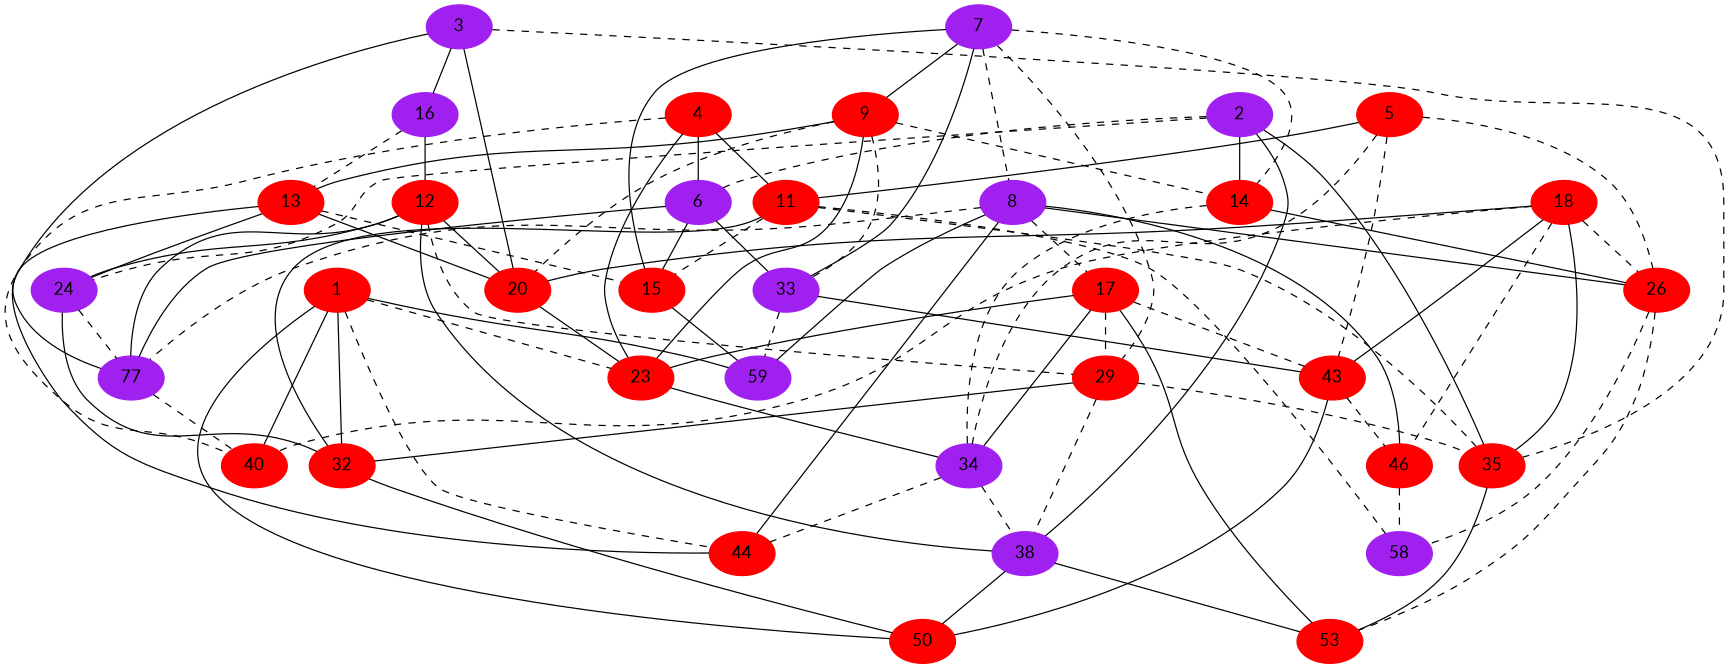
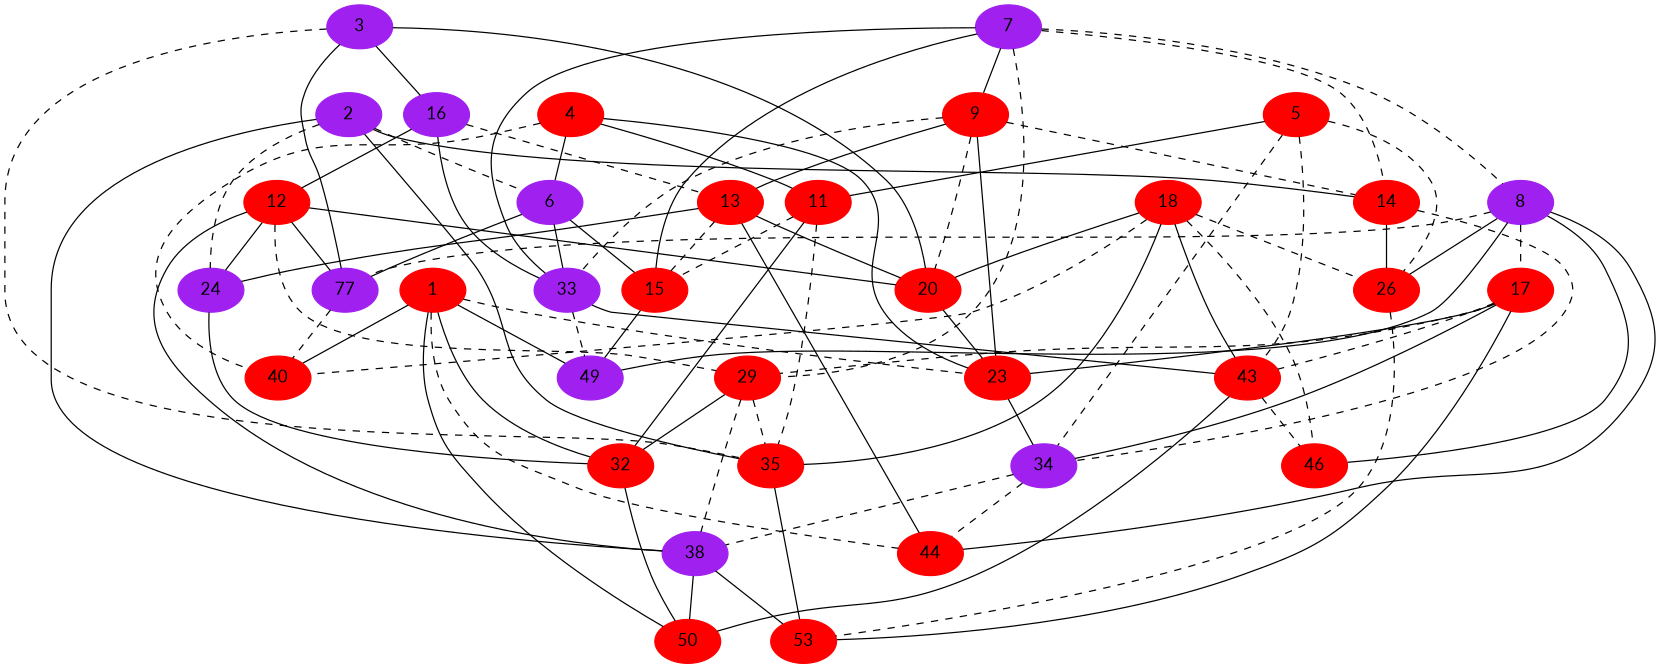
edge "16" -- "33": added
edge "24" -- "77": removed
node "59": label "59" -> "49"
node "58": removed
